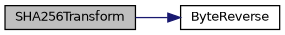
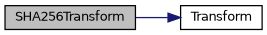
node "ByteReverse": label "ByteReverse" -> "Transform"
